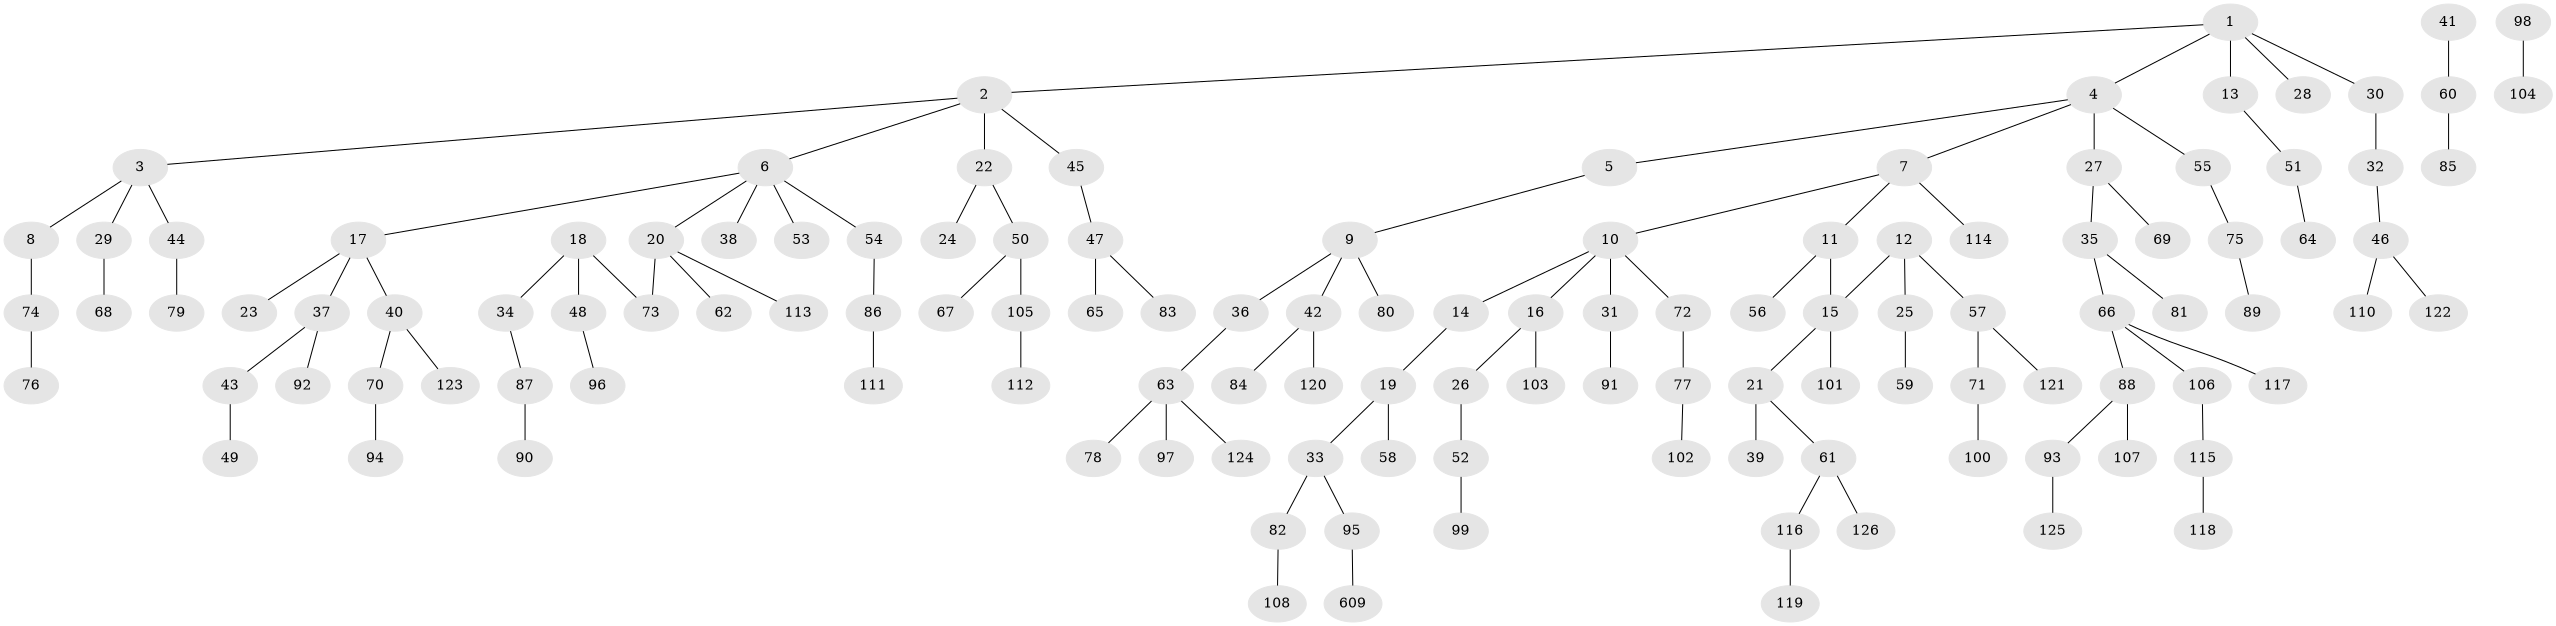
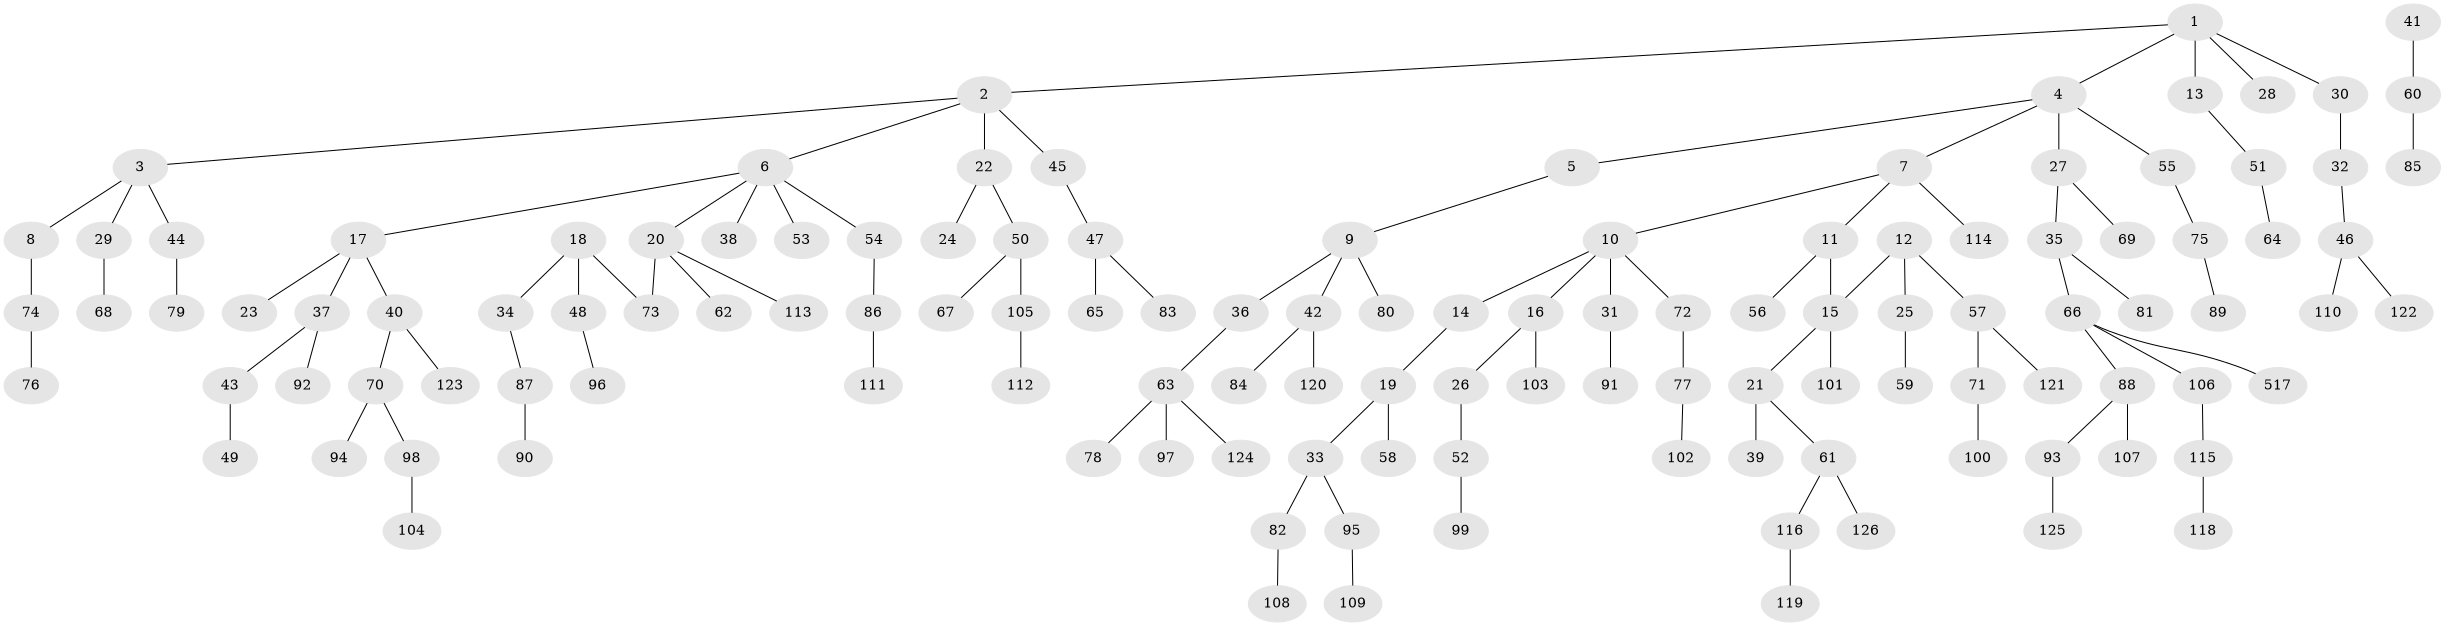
node "117": label "117" -> "517"
edge "70" -- "98": added
node "609": label "609" -> "109"
